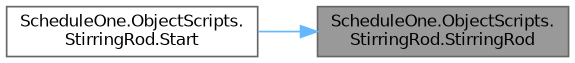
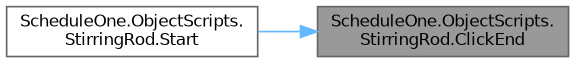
node "ScheduleOne.ObjectScripts. StirringRod.StirringRod": label "ScheduleOne.ObjectScripts. StirringRod.StirringRod" -> "ScheduleOne.ObjectScripts. StirringRod.ClickEnd"
